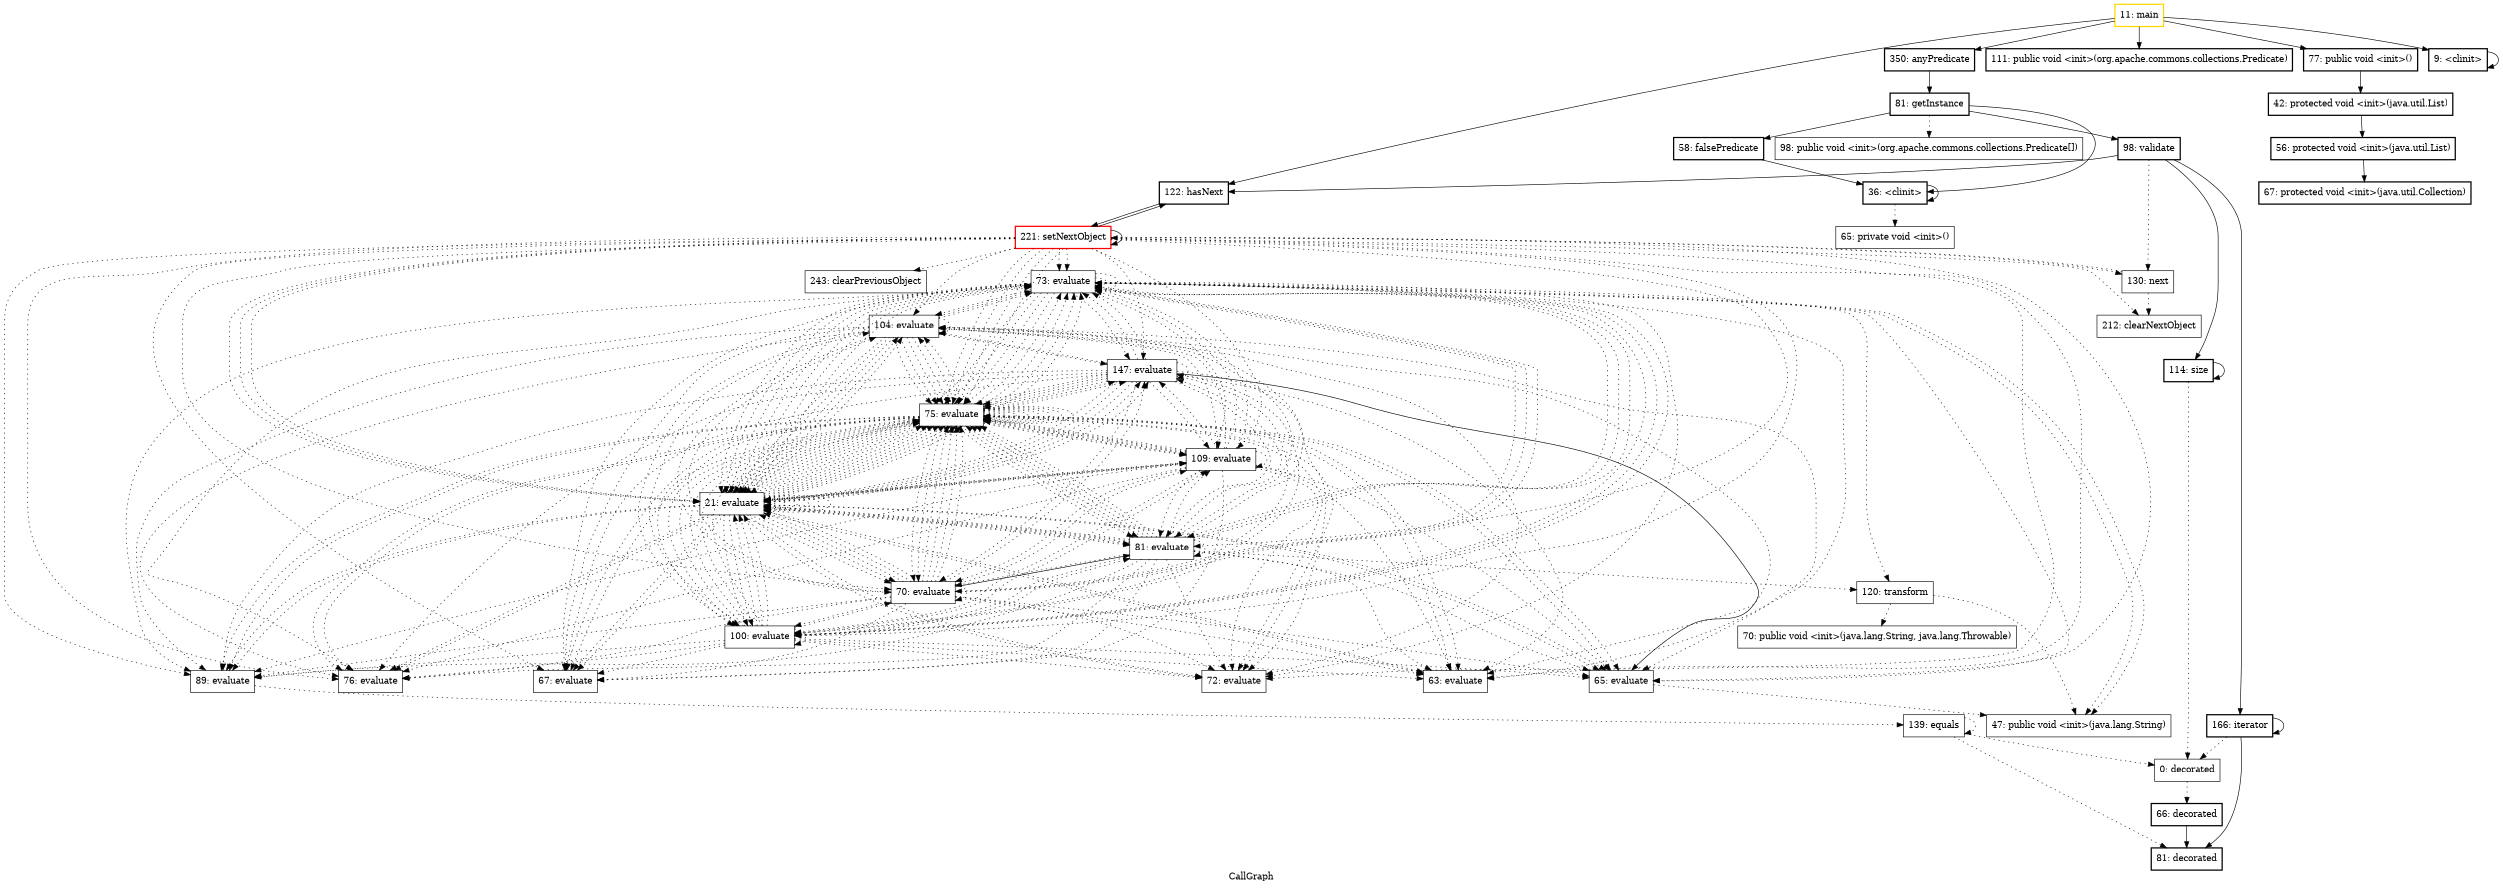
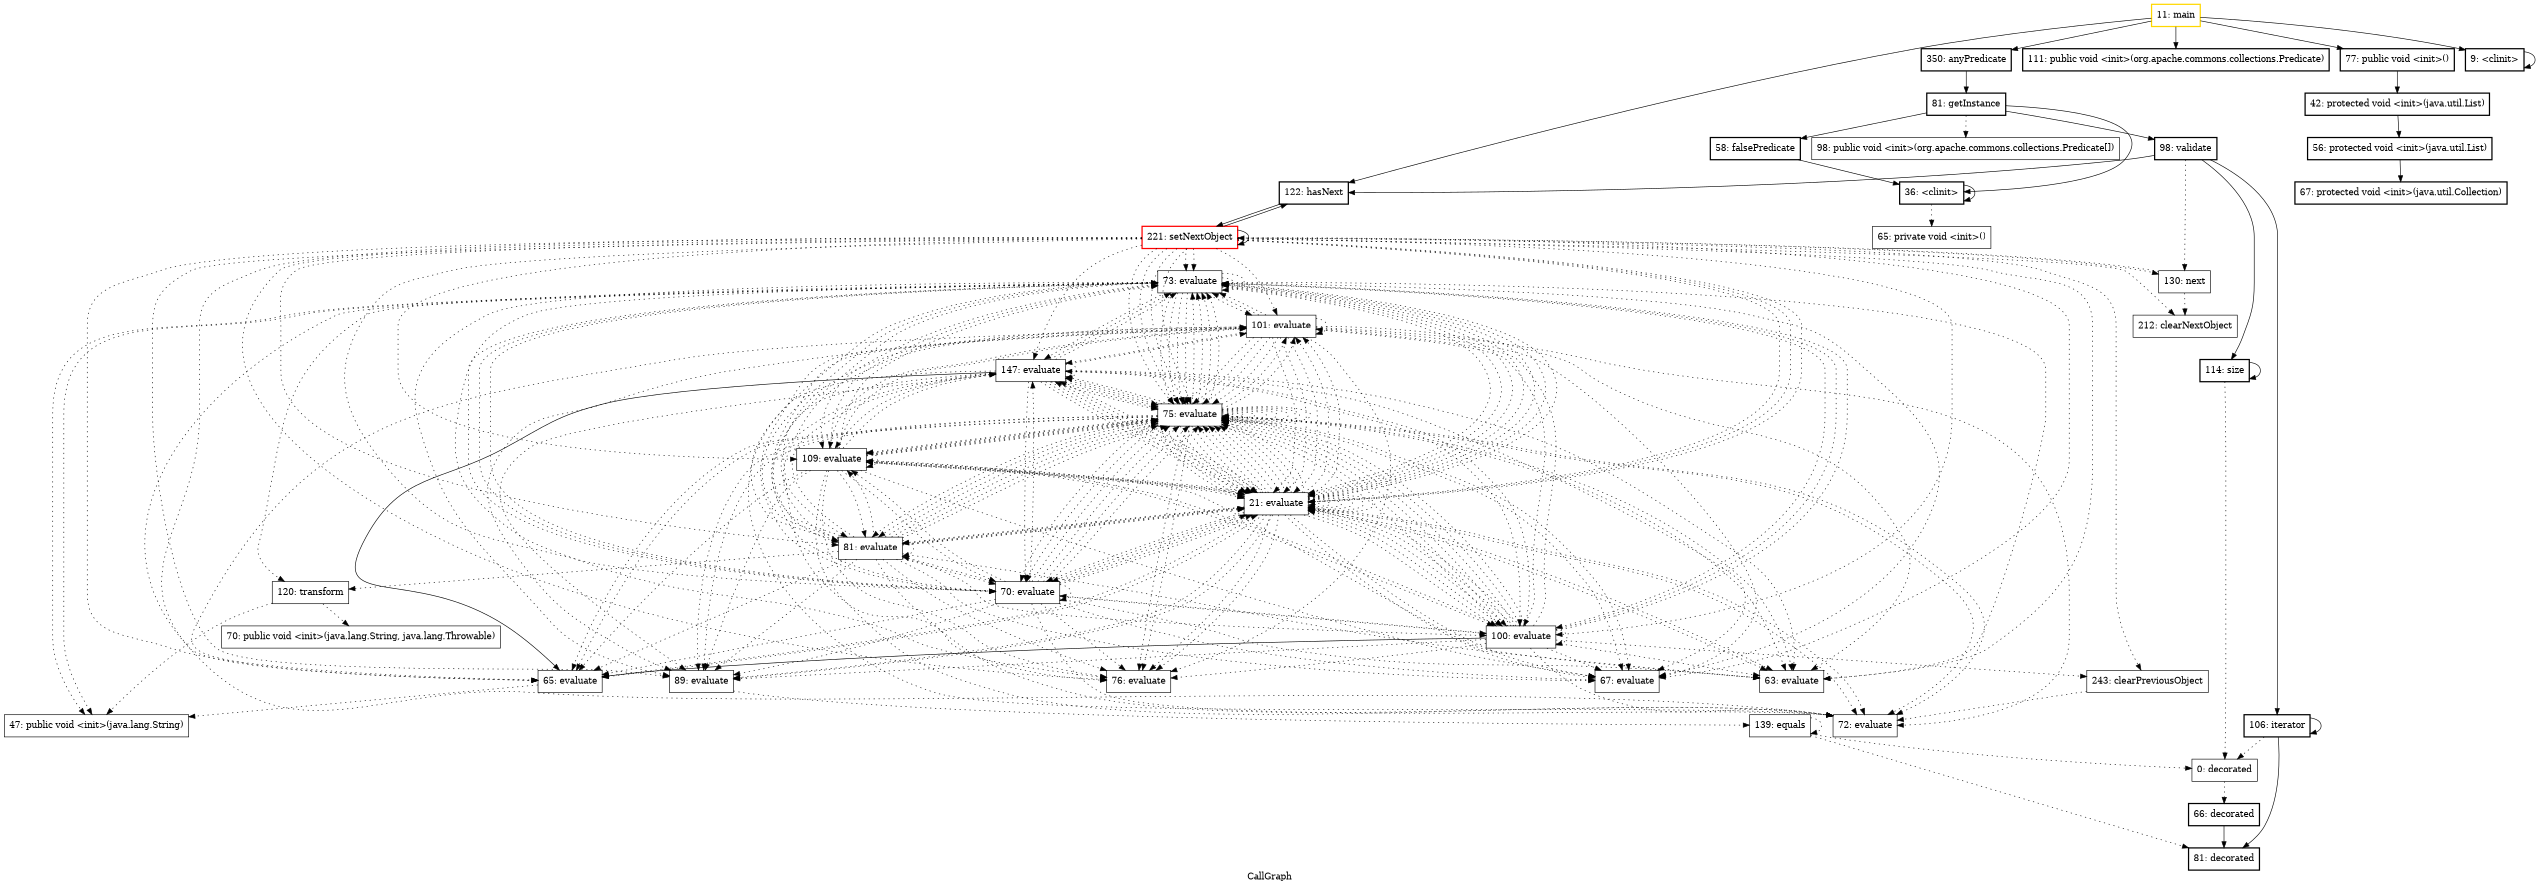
node "104: evaluate": label "104: evaluate" -> "101: evaluate"
edge "73: evaluate" -> "72: evaluate": now "243: clearPreviousObject" -> "72: evaluate"
edge "70: evaluate" -> "81: evaluate": style solid -> dotted
edge "100: evaluate" -> "81: evaluate": now "100: evaluate" -> "243: clearPreviousObject"
edge "100: evaluate" -> "65: evaluate": style dotted -> solid
node "166: iterator": label "166: iterator" -> "106: iterator"
